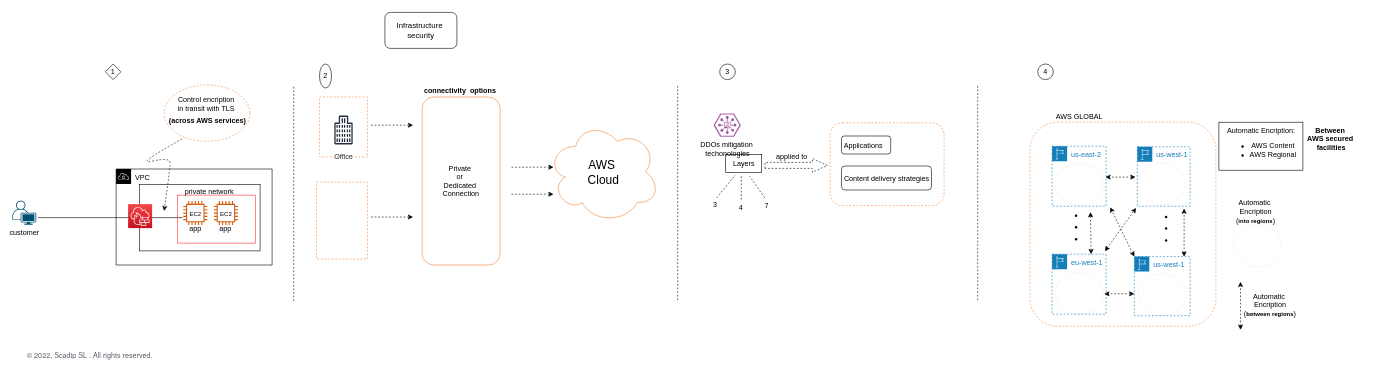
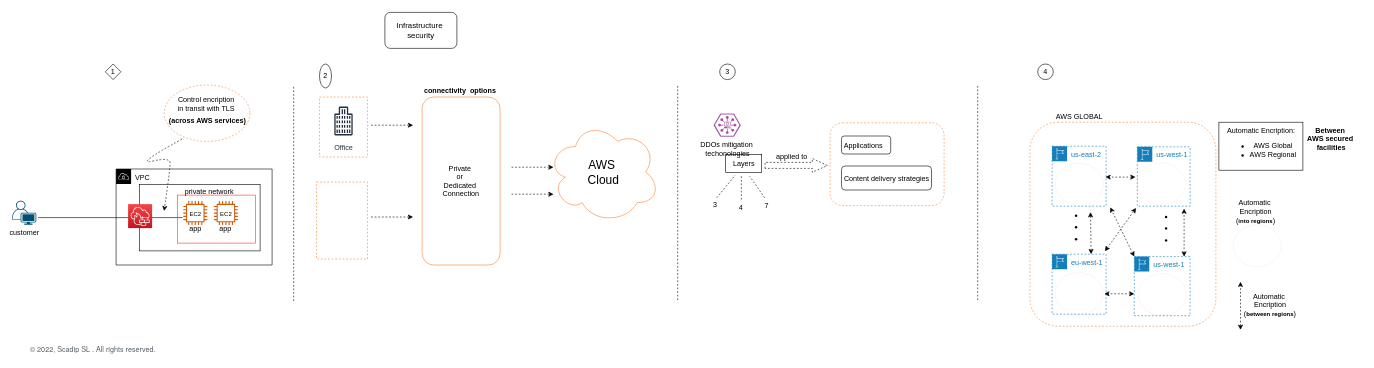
node "Office": moved (344, 130) -> (344, 121)
node "Automatic Encription: AWS Content AWS Regional": label "Automatic Encription: AWS Content AWS Regional" -> "Automatic Encription: AWS Global AWS Regional"
node "© 2022, Scadip SL . All rights reserved.": moved (90, 355) -> (93, 349)
